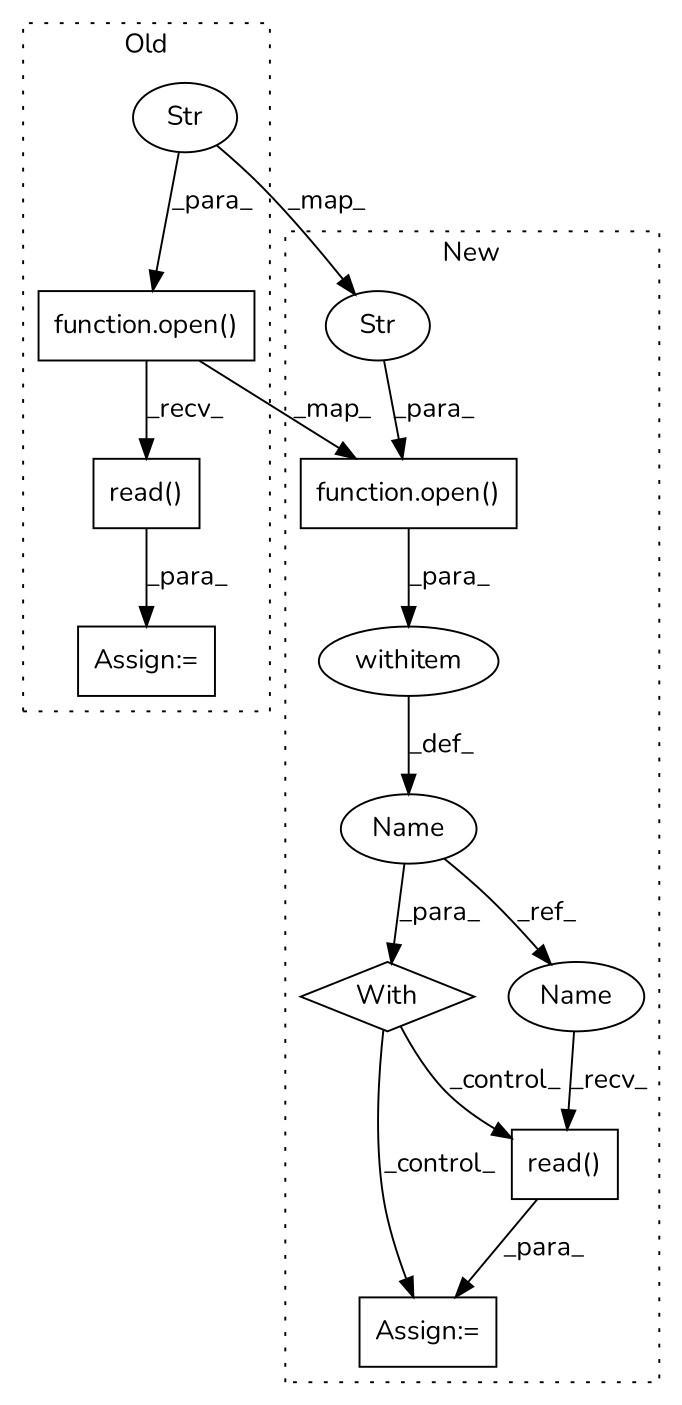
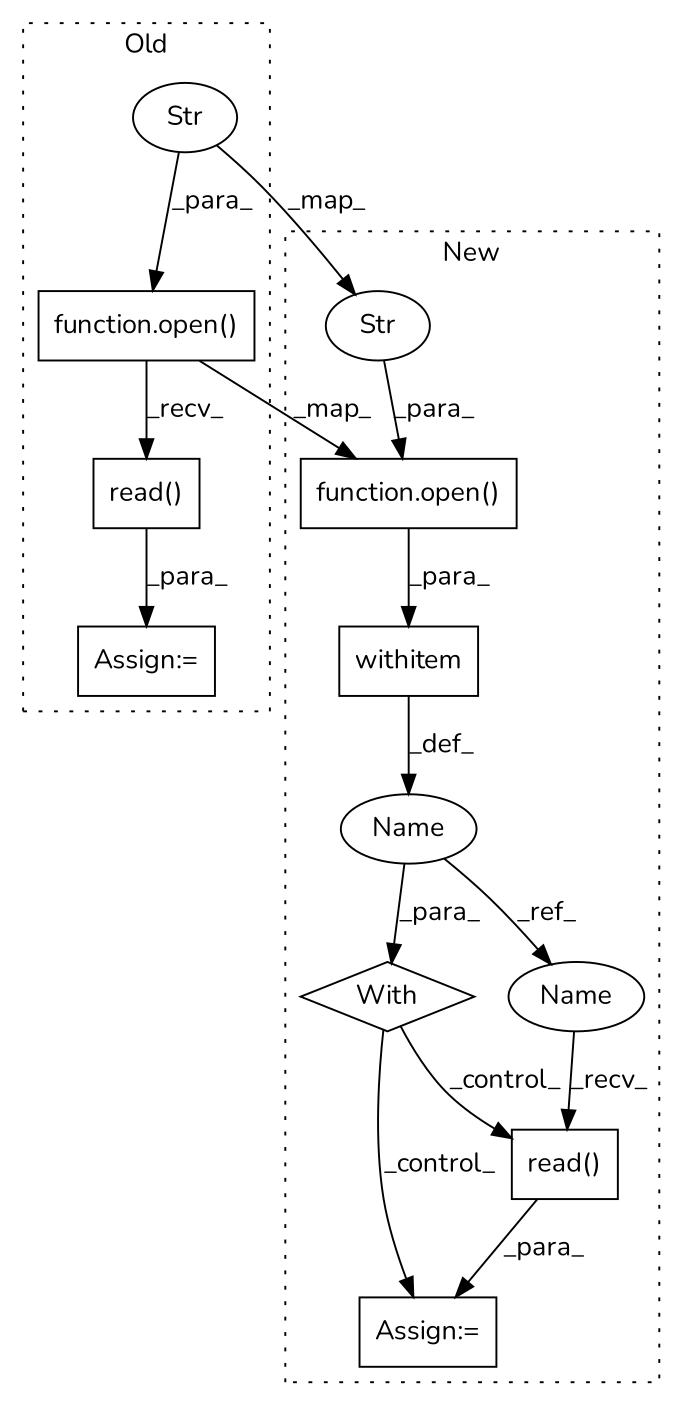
node "withitem": shape ellipse -> box
